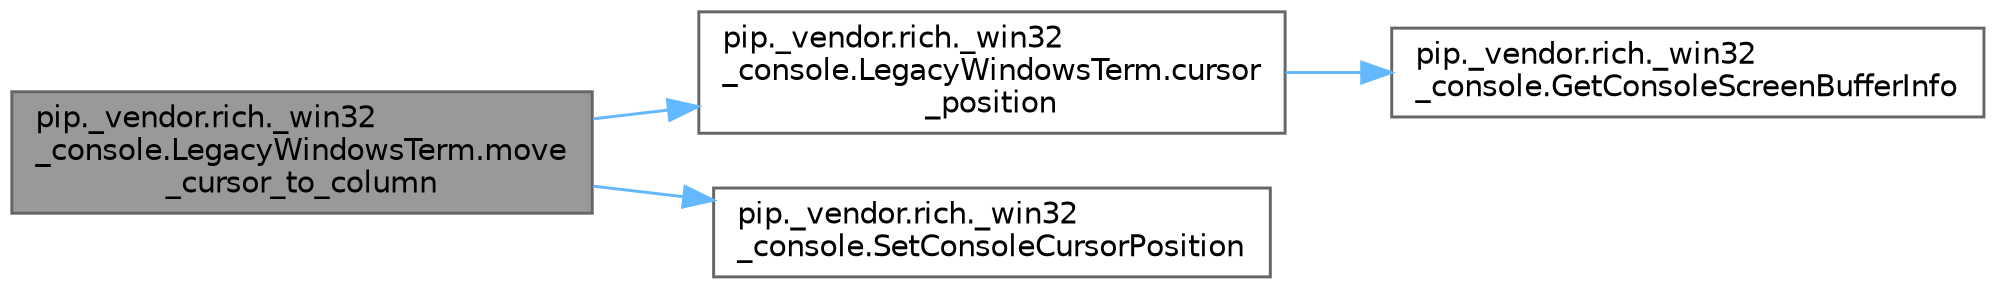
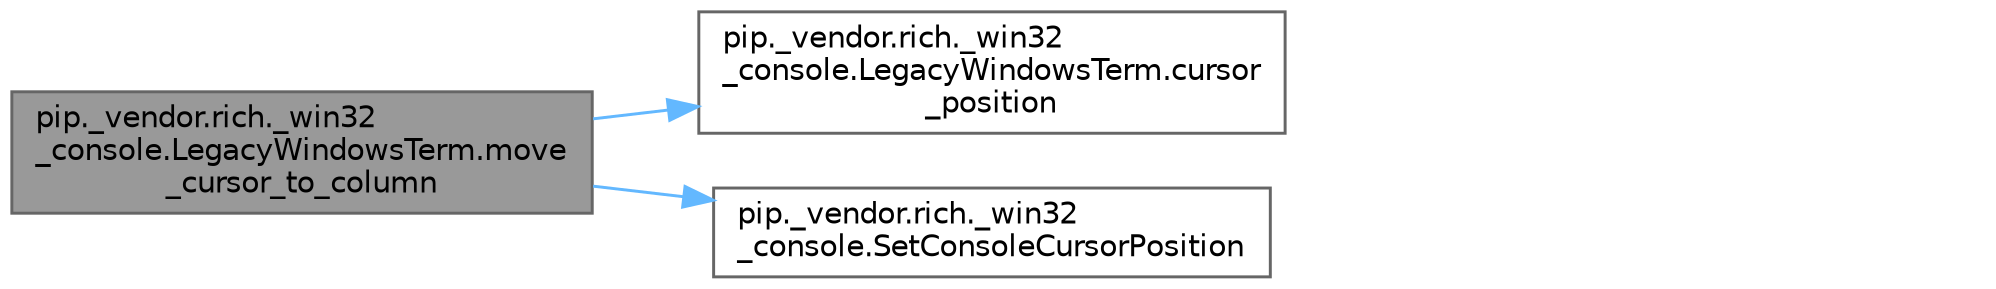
node "pip._vendor.rich._win32 _console.GetConsoleScreenBufferInfo": removed
